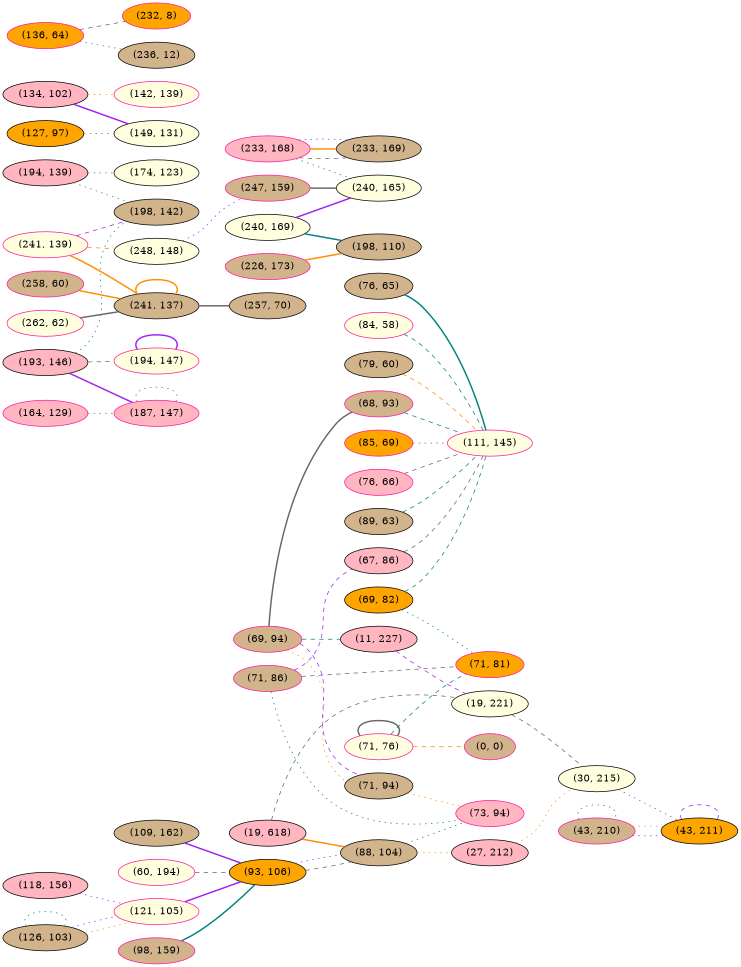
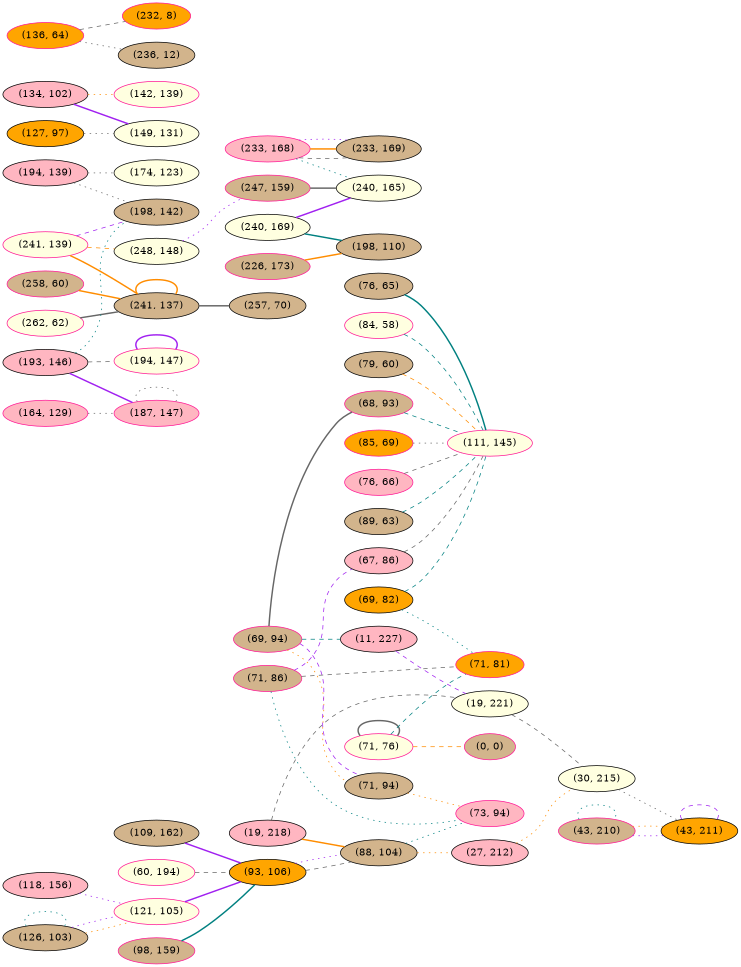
node "(19, 618)": label "(19, 618)" -> "(19, 218)"
